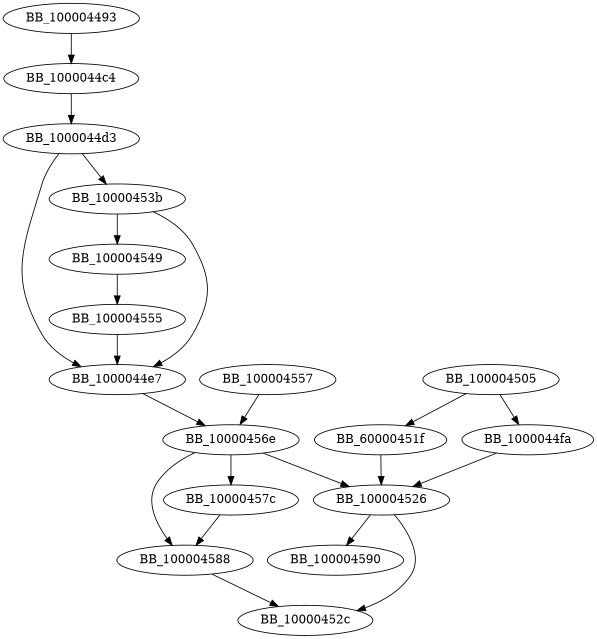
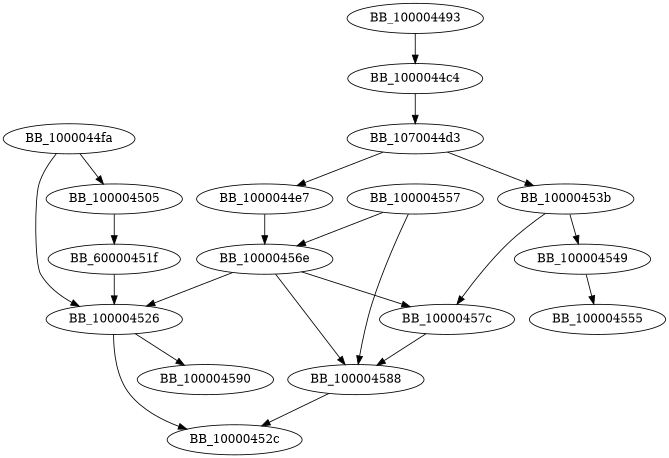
node "BB_1000044d3": label "BB_1000044d3" -> "BB_1070044d3"
edge "BB_100004557" -> "BB_100004588": added
edge "BB_10000453b" -> "BB_1000044e7": now "BB_10000453b" -> "BB_10000457c"
edge "BB_100004555" -> "BB_1000044e7": removed
edge "BB_100004505" -> "BB_1000044fa": reversed
